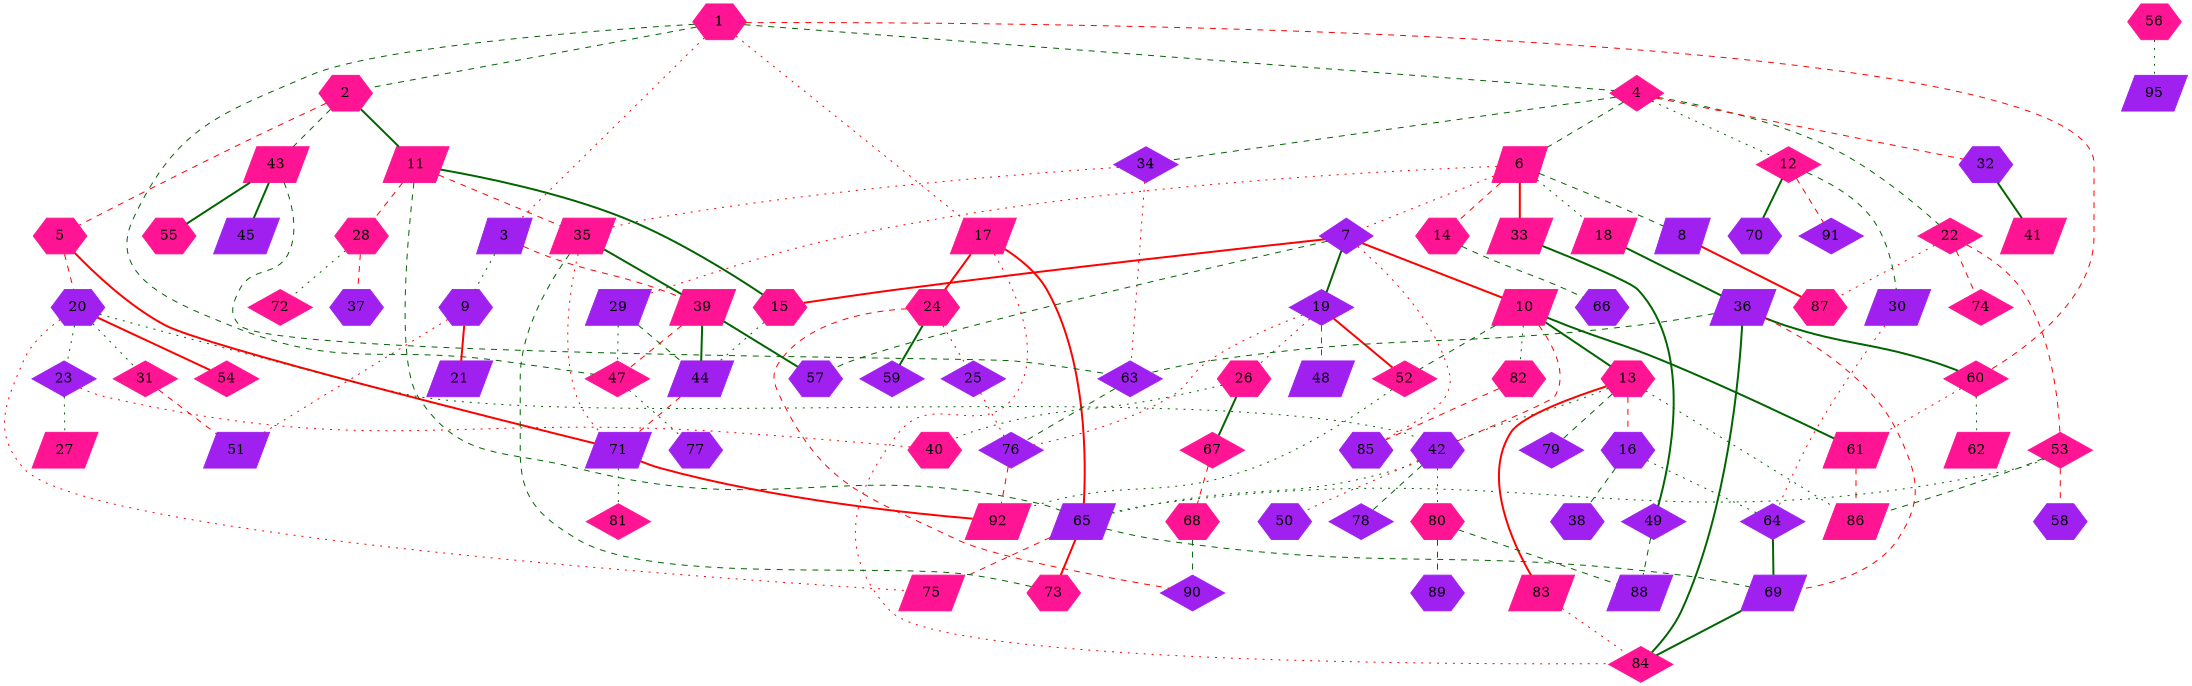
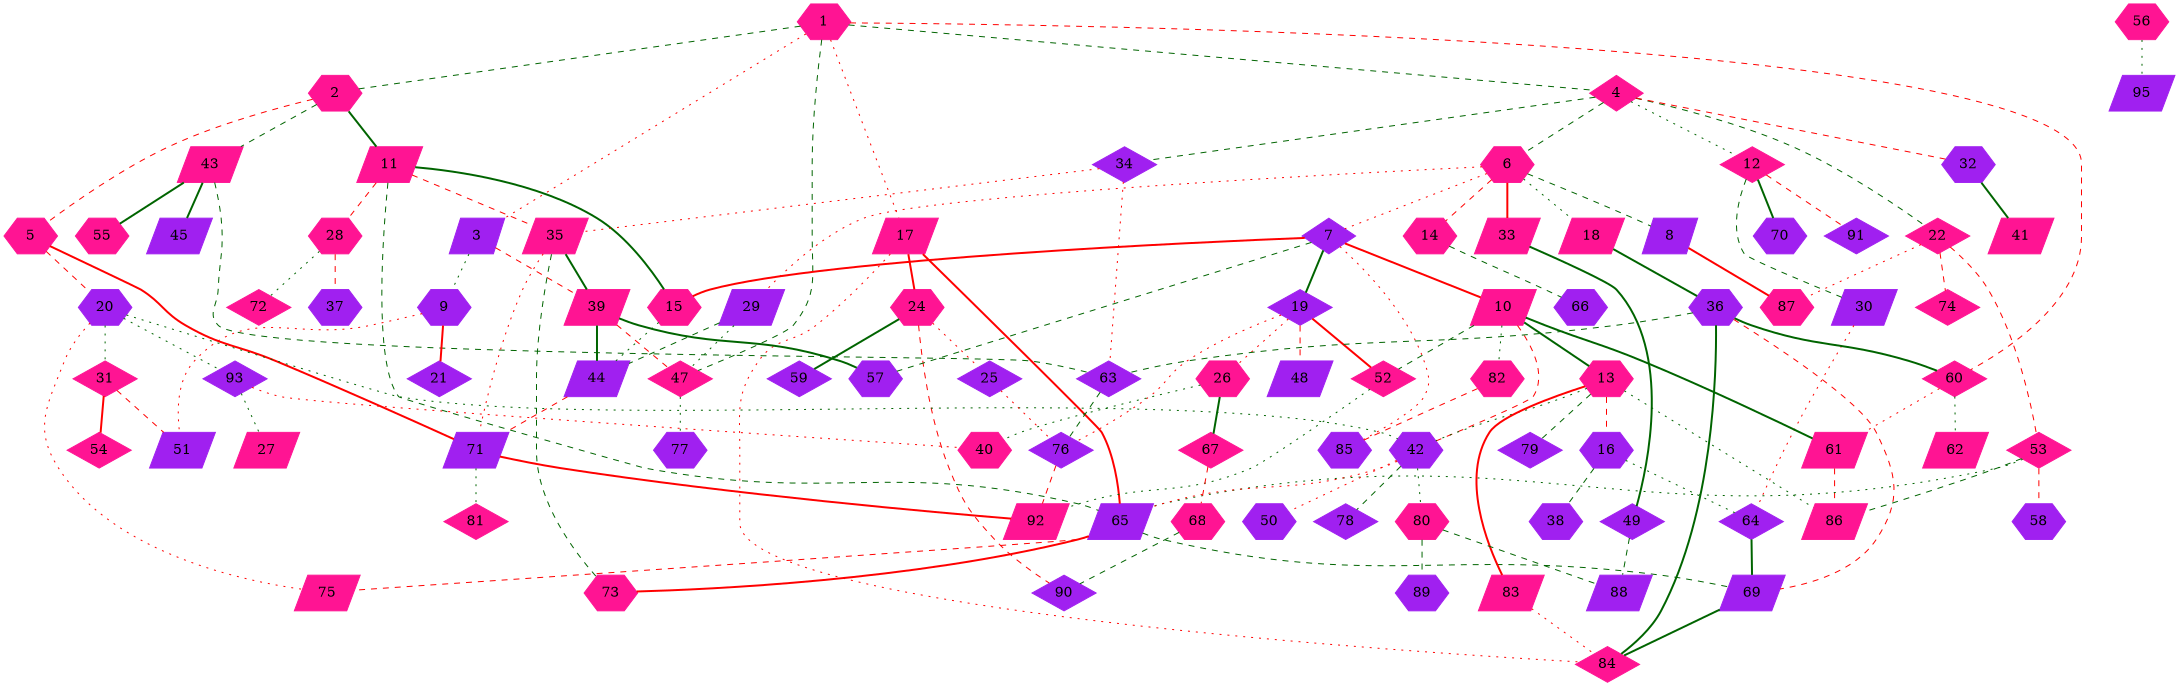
node "6": shape parallelogram -> hexagon
node "36": shape parallelogram -> hexagon
edge "20" -- "54": now "31" -- "54"
node "23": label "23" -> "93"
node "21": shape parallelogram -> diamond
edge "42" -- "65": color darkgreen -> red
